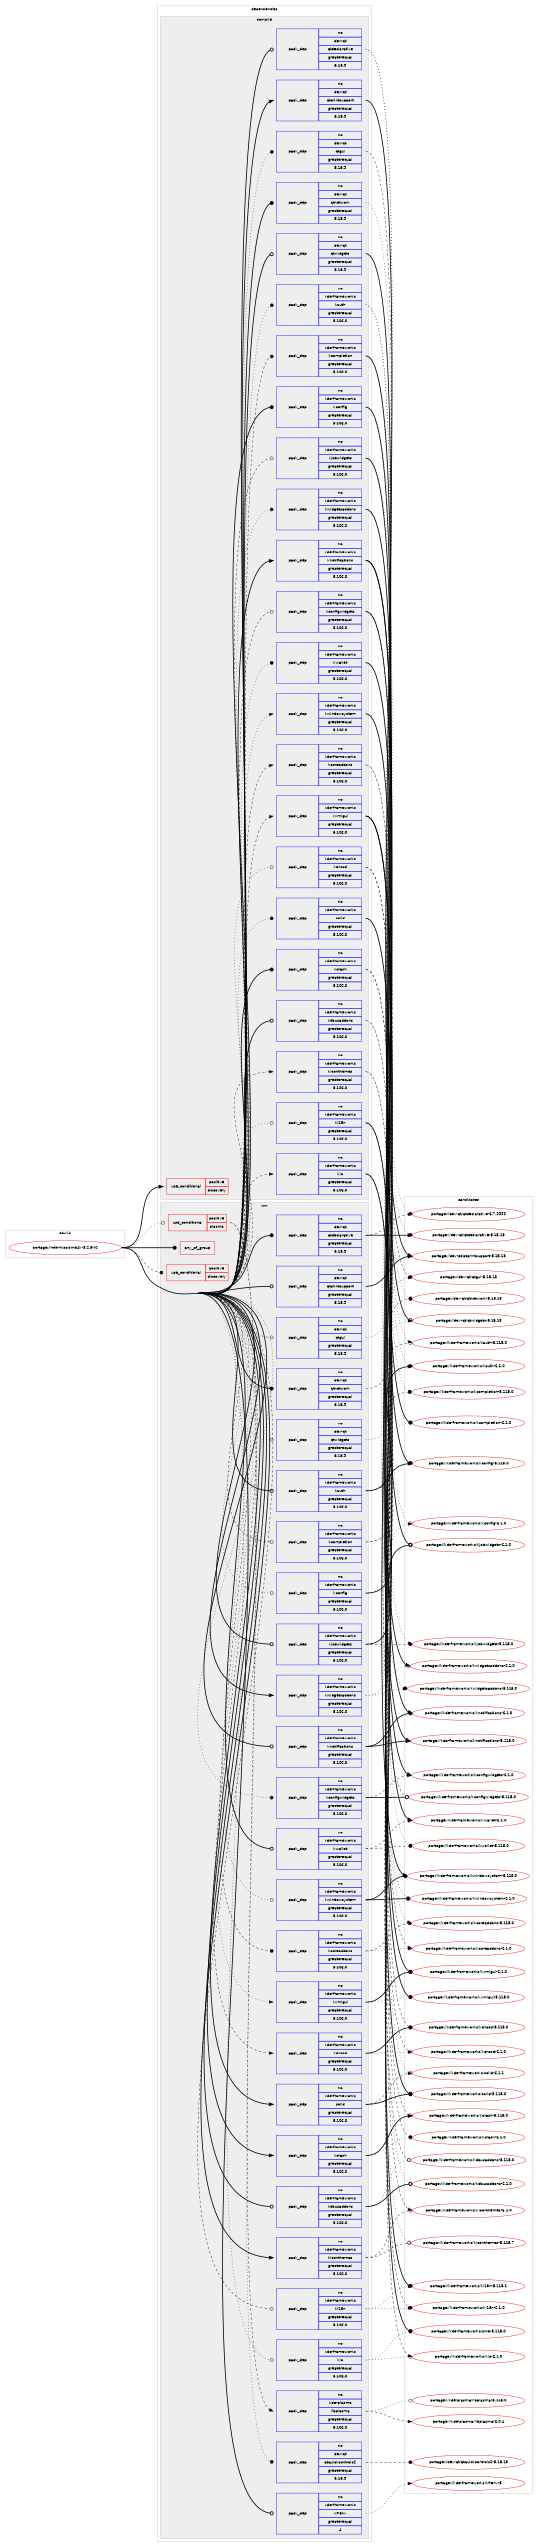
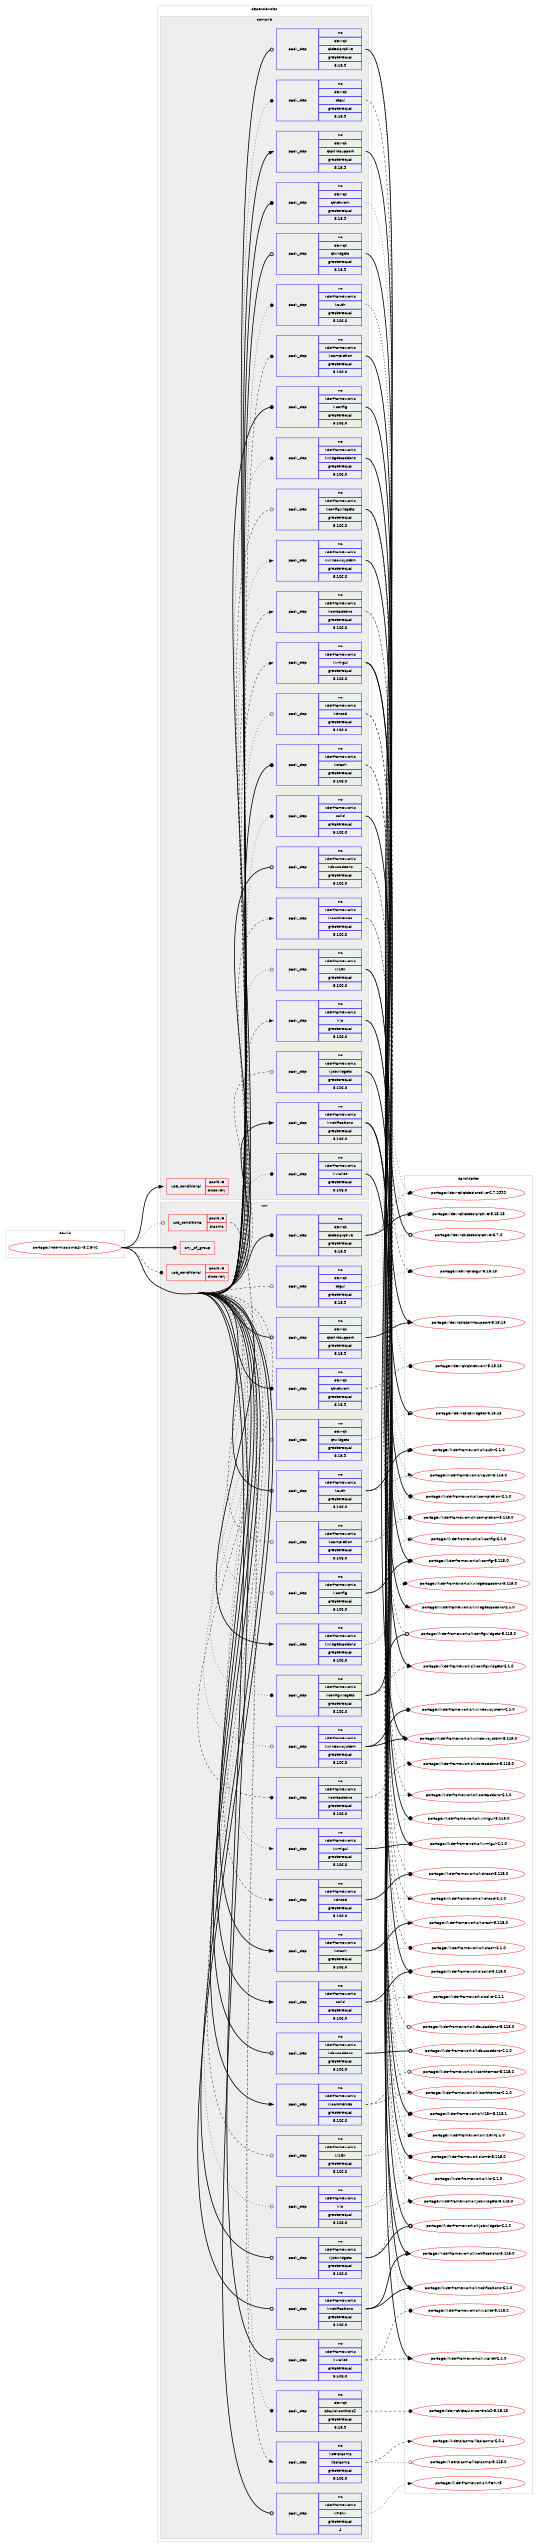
node "portage://dev-qt/qtdeclarative-6.7.0": added
node "portage://kde-frameworks/kwallet-5.115.0": label "portage://kde-frameworks/kwallet-5.115.0" -> "portage://kde-frameworks/kwallet-5.115.2"
node "portage://kde-frameworks/kiconthemes-5.115.7": label "portage://kde-frameworks/kiconthemes-5.115.7" -> "portage://kde-frameworks/kiconthemes-5.115.0"
